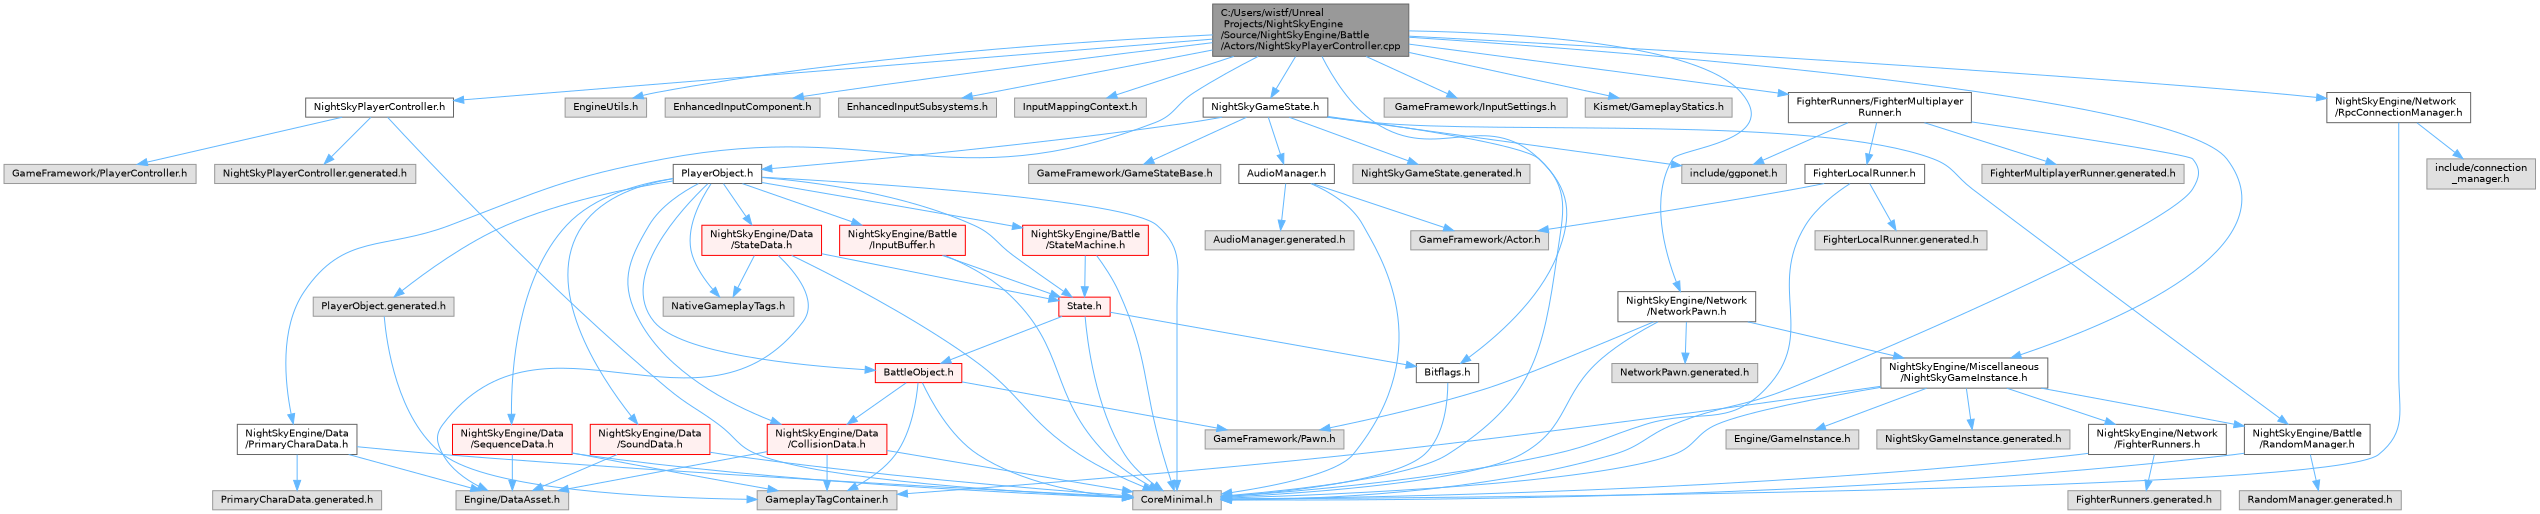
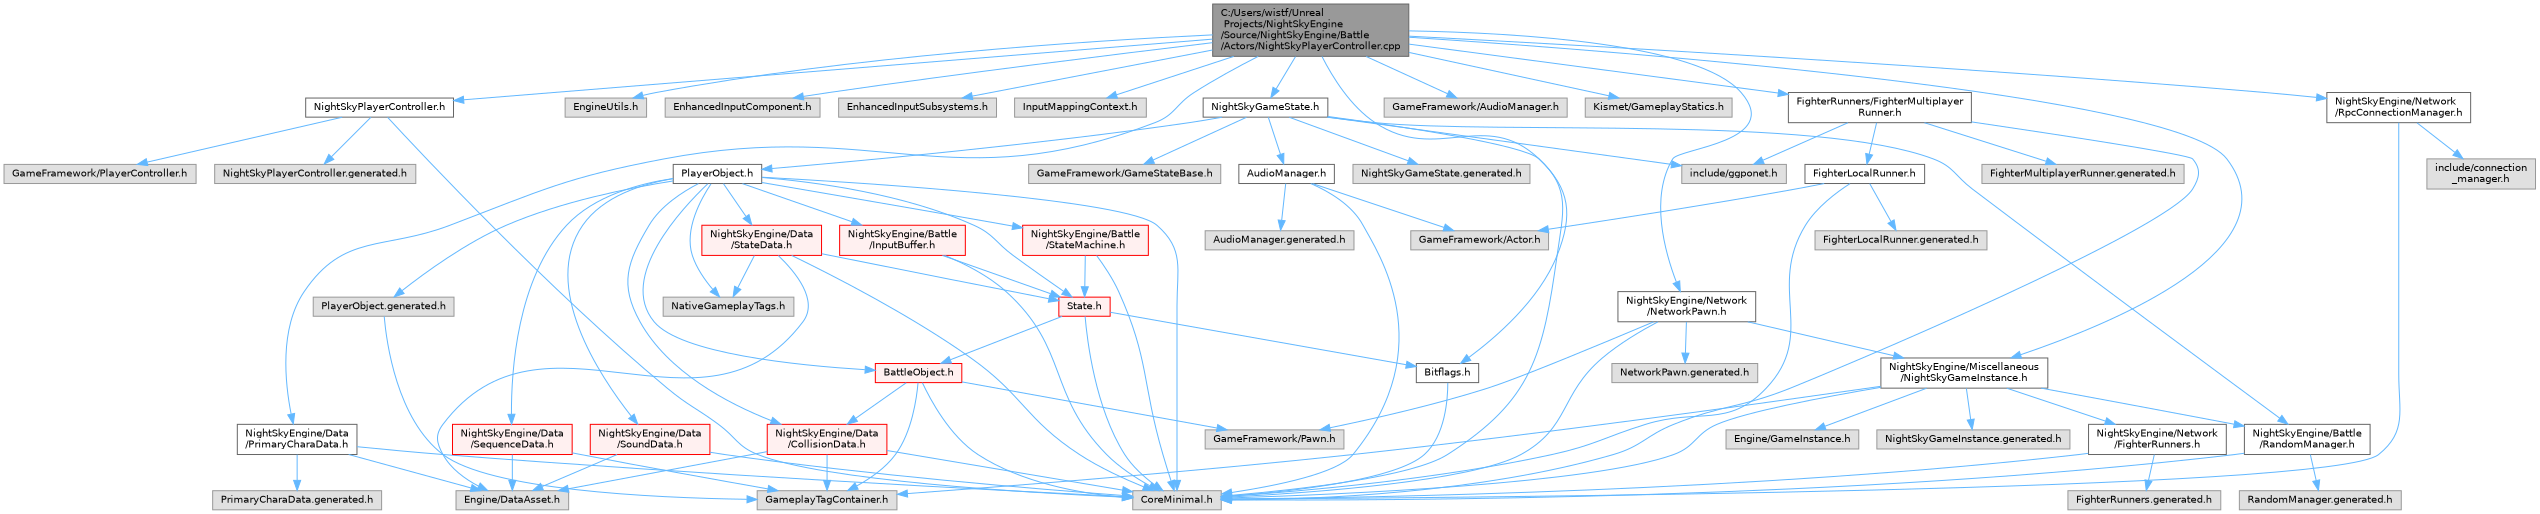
node "GameFramework/InputSettings.h": label "GameFramework/InputSettings.h" -> "GameFramework/AudioManager.h"
edge "NightSkyEngine/Data /SequenceData.h" -> "CoreMinimal.h": removed
